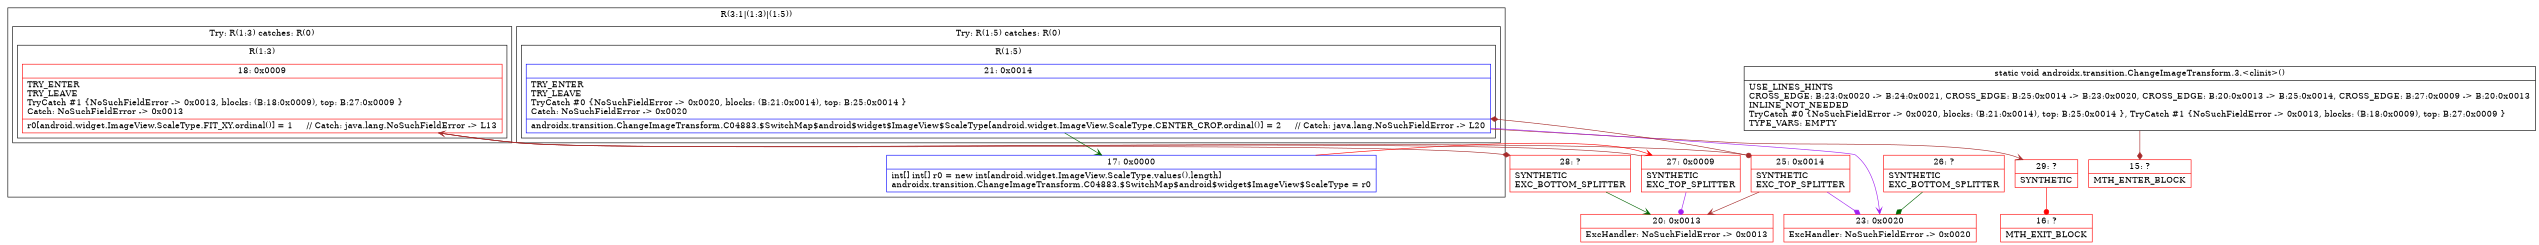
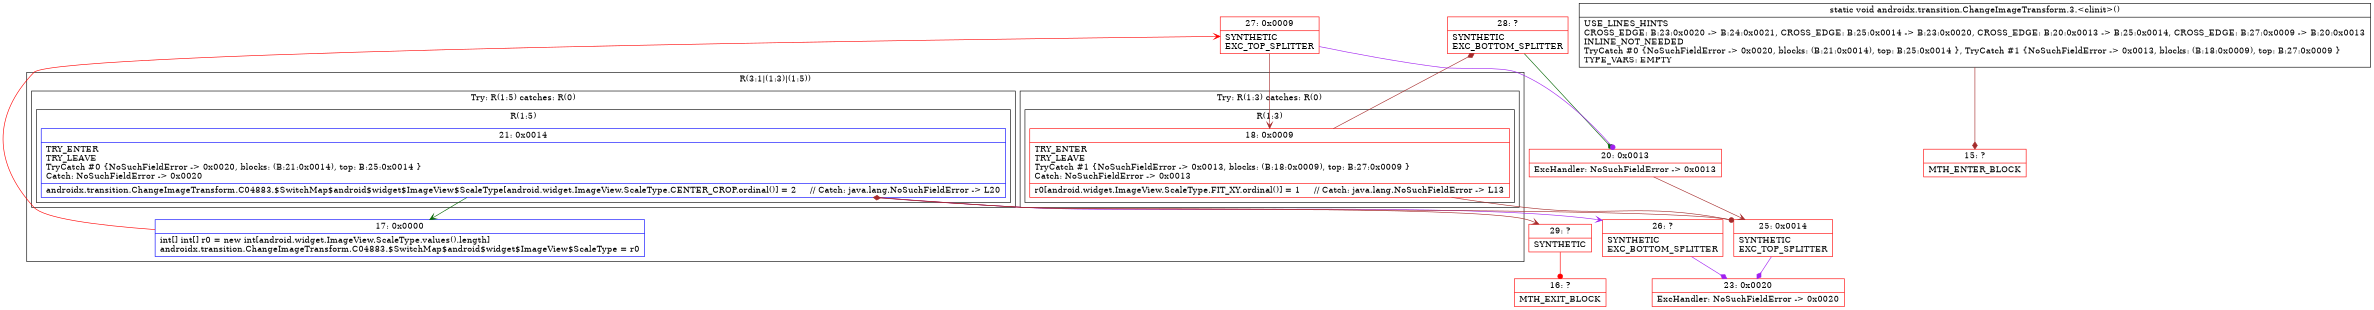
edge "21: 0x0014" -> "23: 0x0020": now "21: 0x0014" -> "26: ?"
edge "26: ?" -> "23: 0x0020": color darkgreen -> purple
edge "28: ?" -> "20: 0x0013": arrowhead vee -> diamond
edge "25: 0x0014" -> "20: 0x0013": reversed
